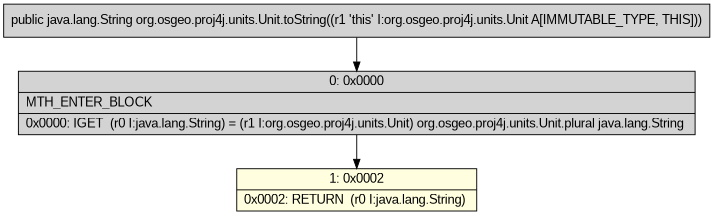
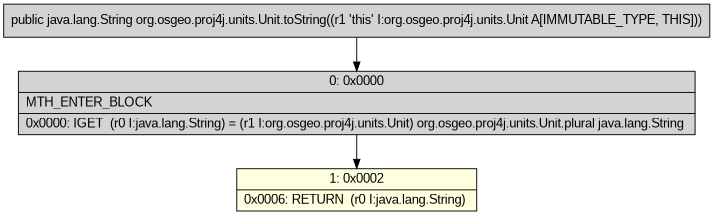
node "1: 0x0002": text "0x0002: RETURN  (r0 I:java.lang.String)" -> "0x0006: RETURN  (r0 I:java.lang.String)"
